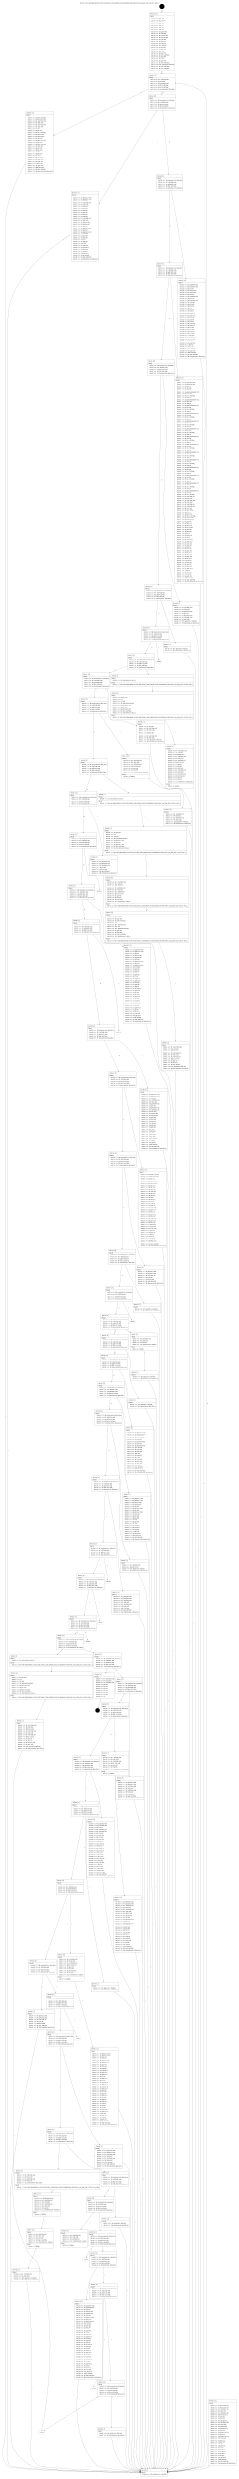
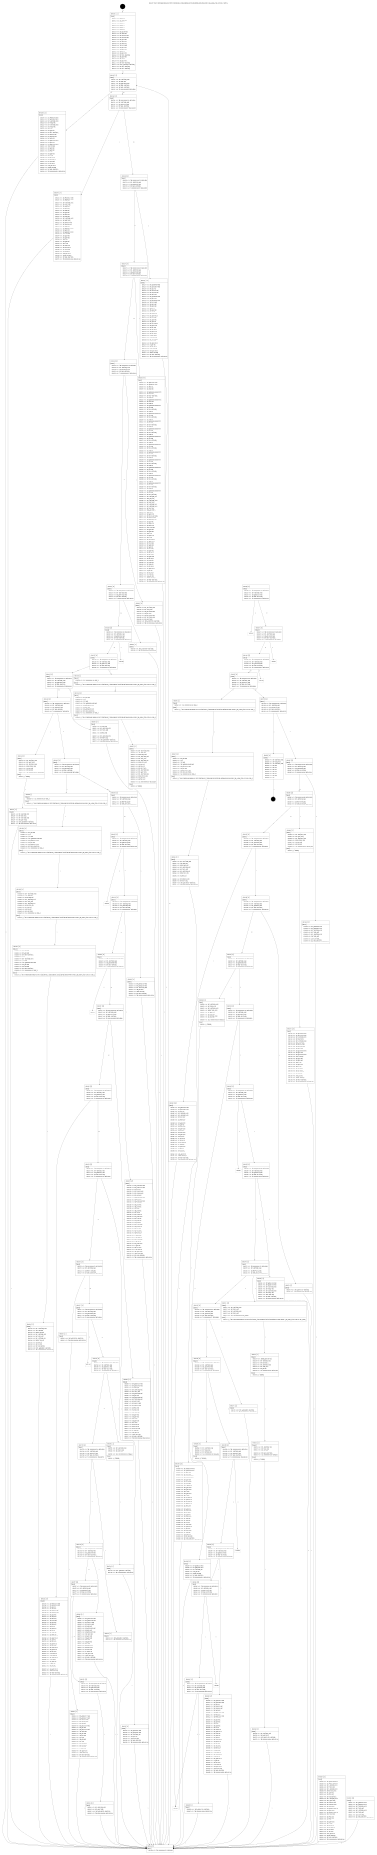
node "0x4017ef [28]": removed
